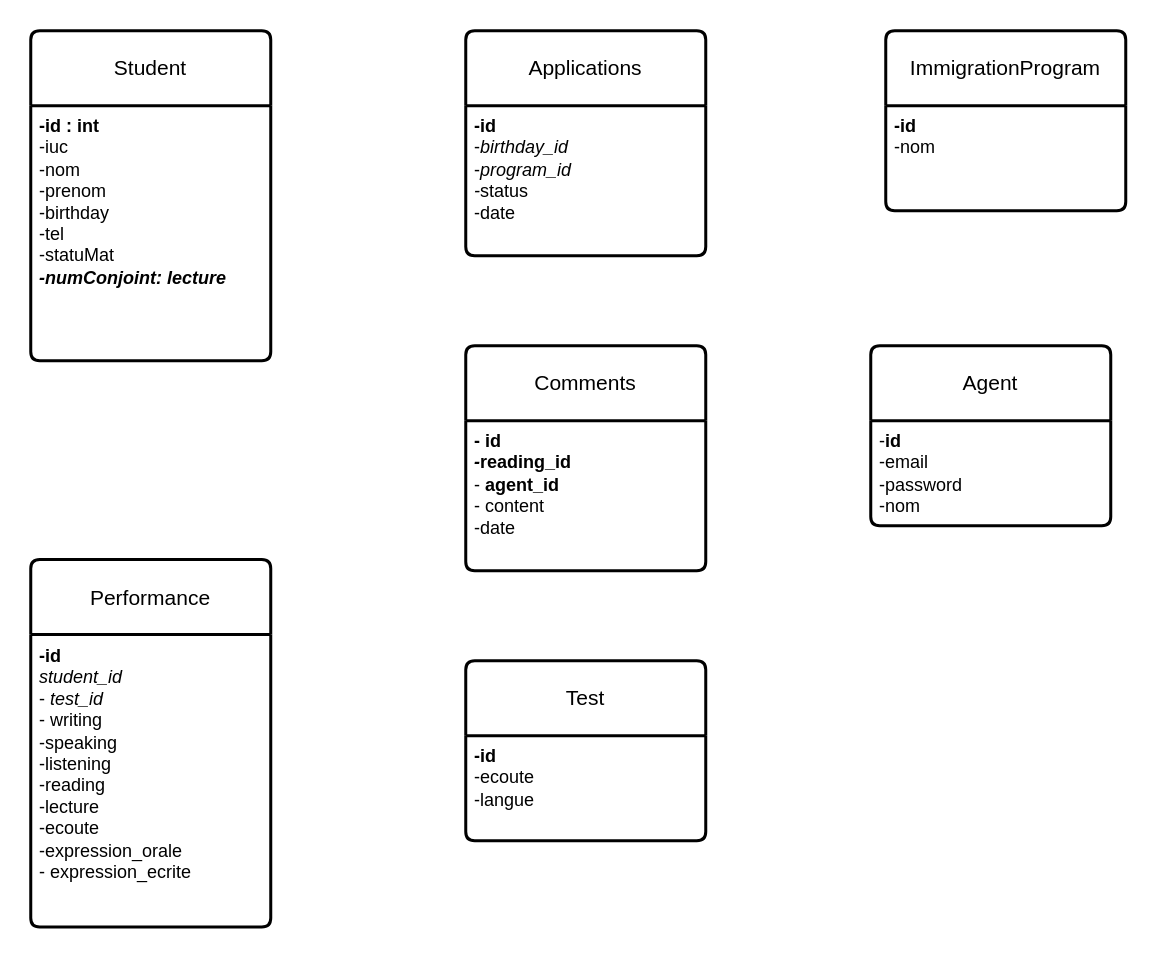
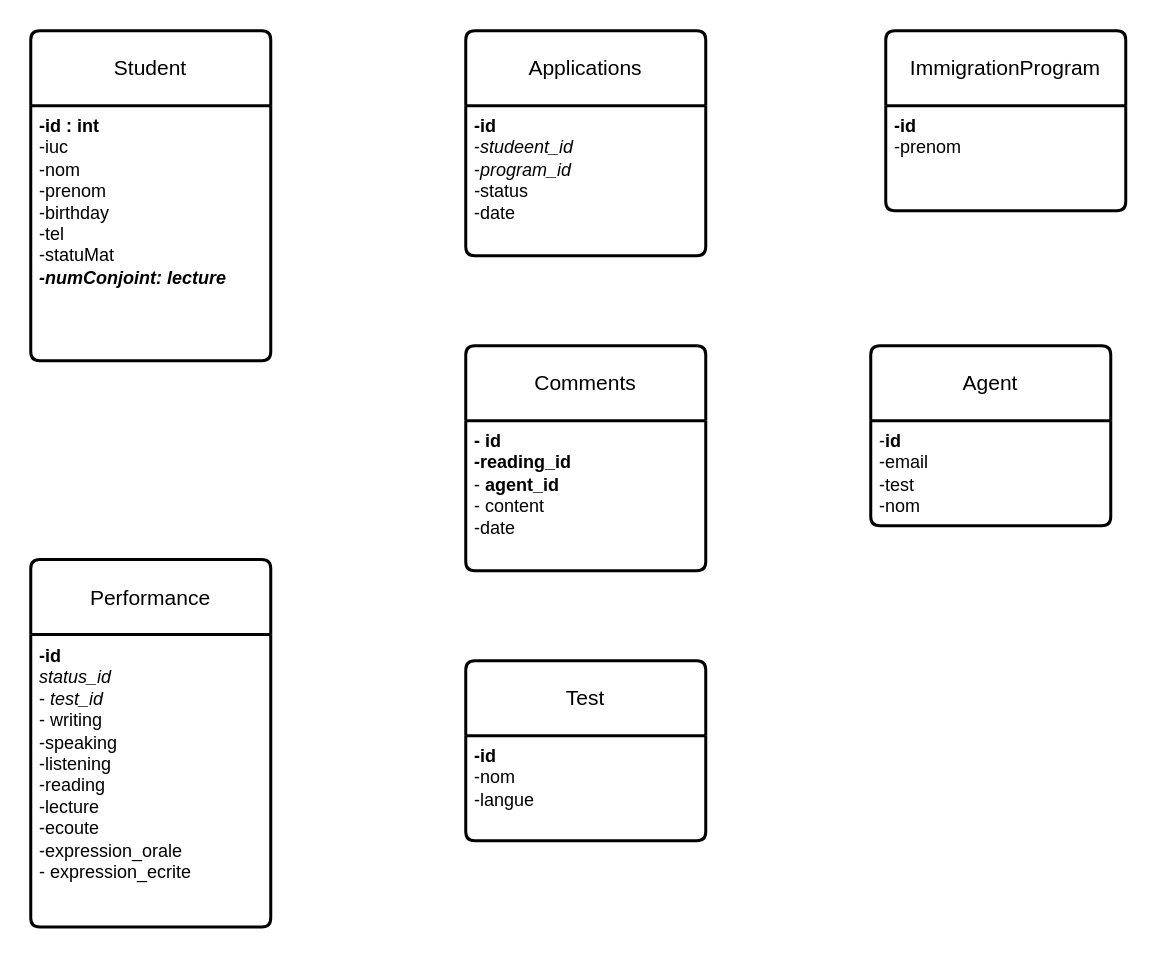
node "-id -nom": label "-id -nom" -> "-id -prenom"
node "-id -birthday_id -program_id -status -date": label "-id -birthday_id -program_id -status -date" -> "-id -studeent_id -program_id -status -date"
node "-id -email -password -nom": label "-id -email -password -nom" -> "-id -email -test -nom"
node "-id student_id - test_id - writing -speaking -listening -reading -lecture -ecoute -expression_orale - expression_ecrite": label "-id student_id - test_id - writing -speaking -listening -reading -lecture -ecoute -expression_orale - expression_ecrite" -> "-id status_id - test_id - writing -speaking -listening -reading -lecture -ecoute -expression_orale - expression_ecrite"
node "-id -ecoute -langue": label "-id -ecoute -langue" -> "-id -nom -langue"
